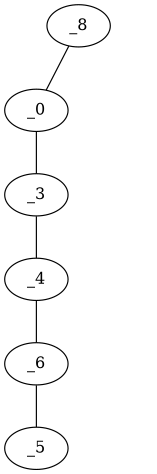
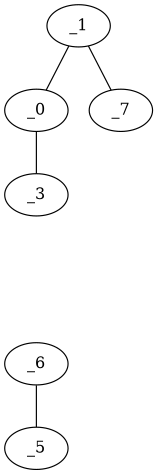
node "_8": label "_8" -> "_1"
node "_7": added
node "_4": removed
